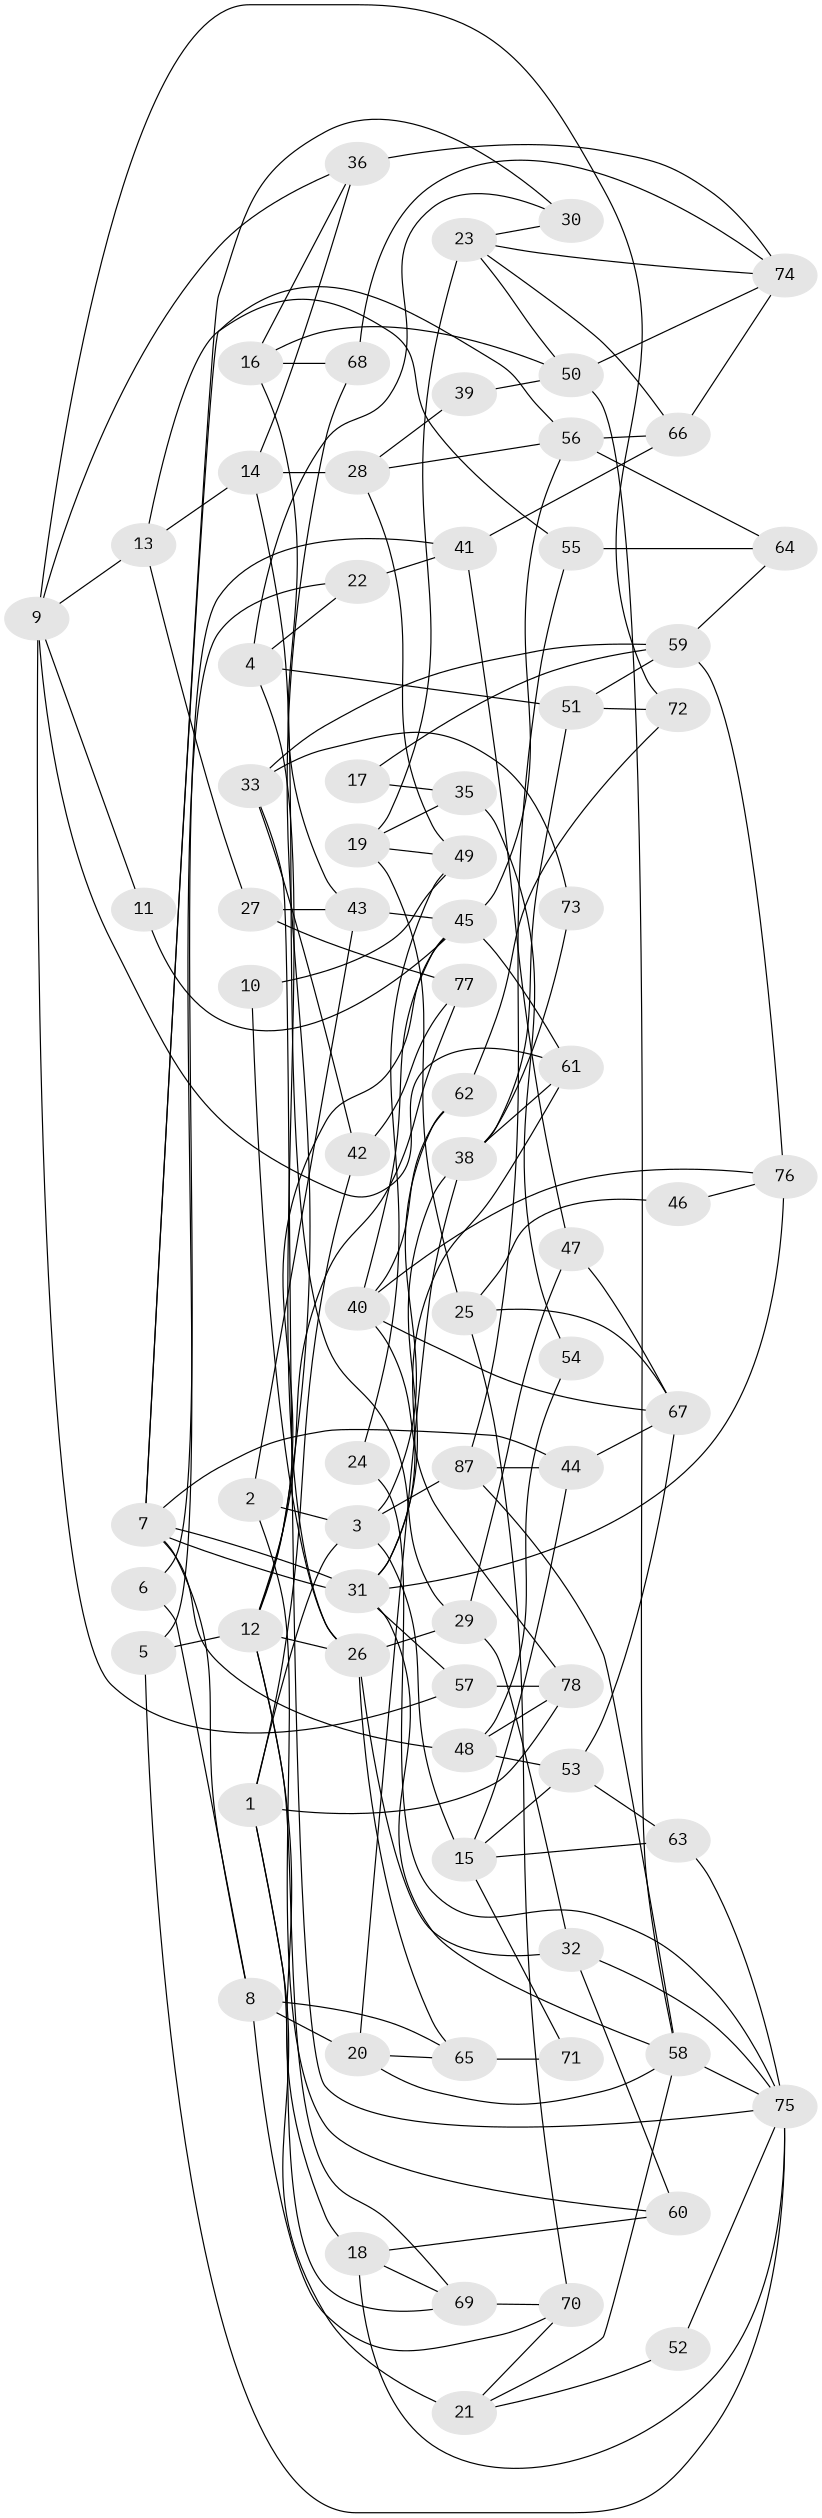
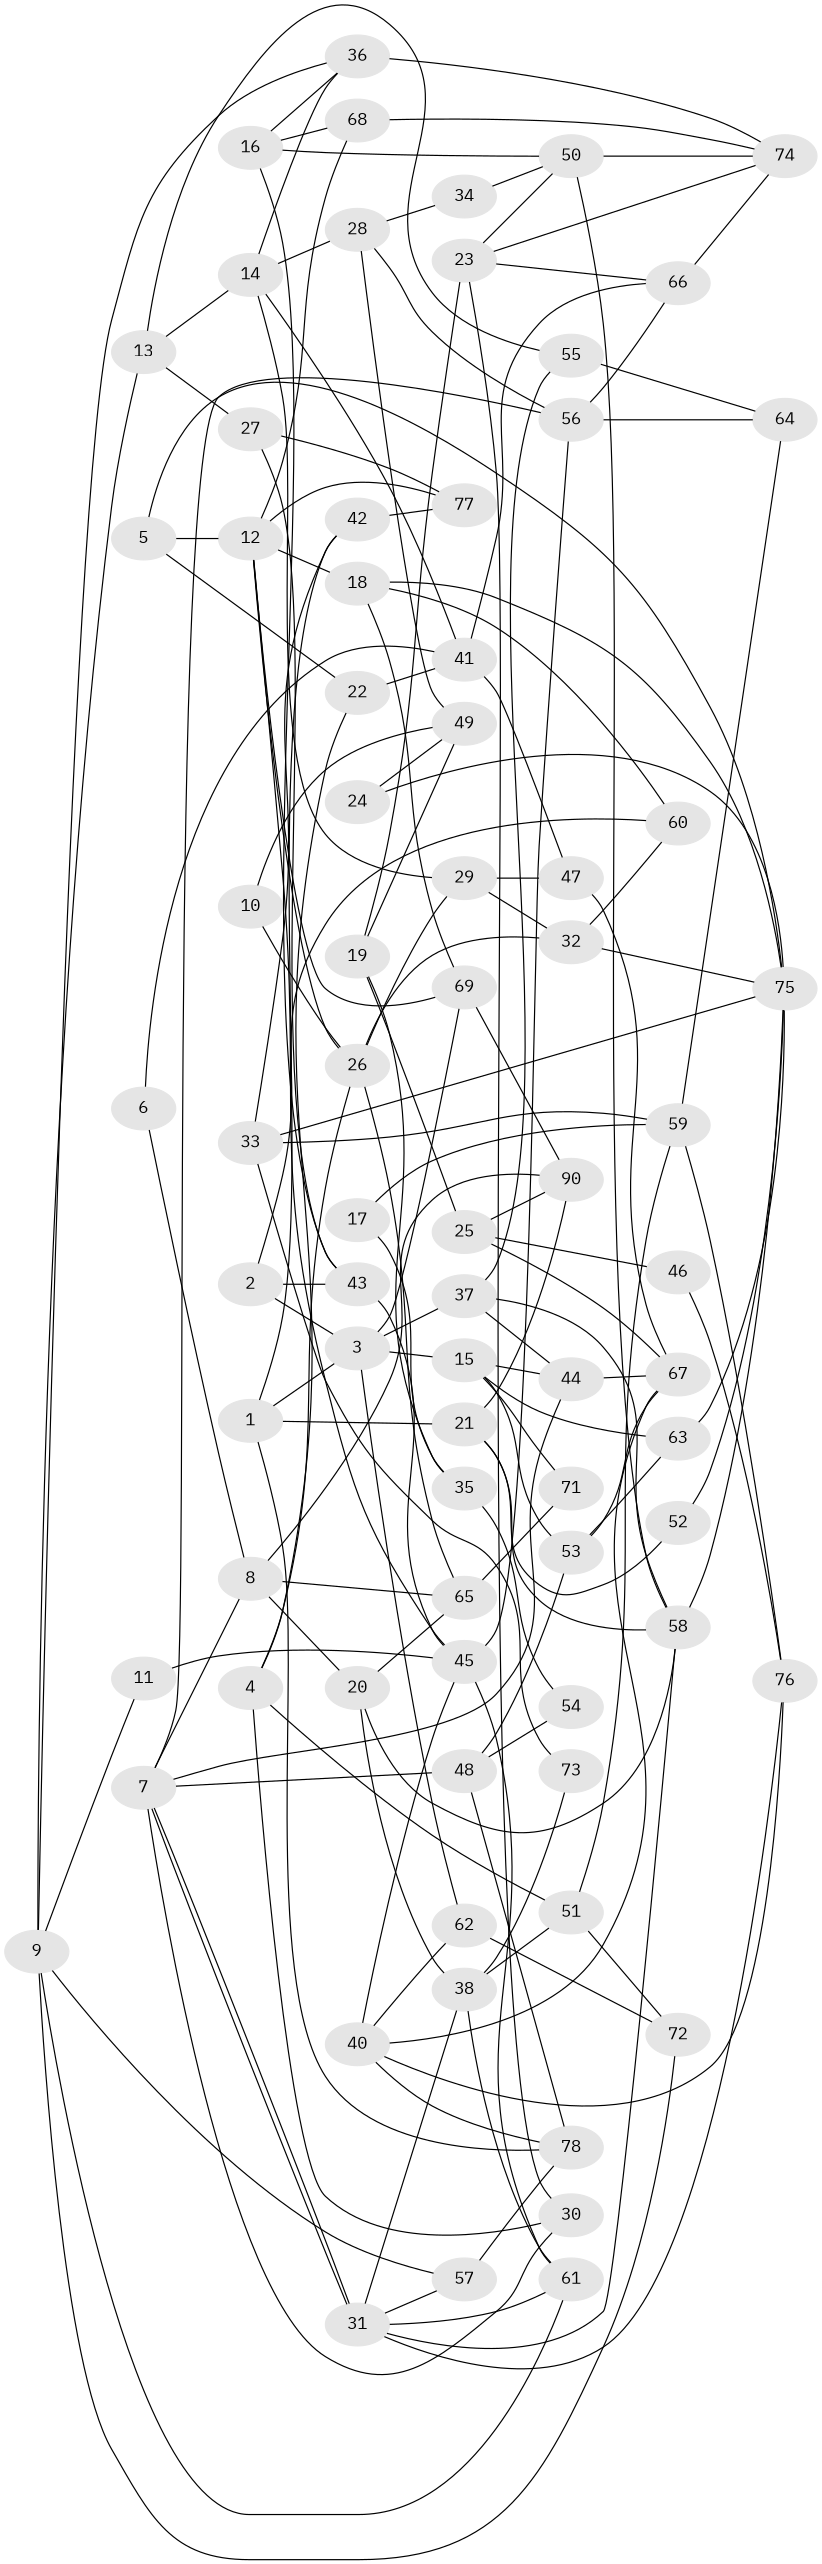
node "39": label "39" -> "34"
edge "14" -- "41": added
node "87": label "87" -> "37"
edge "1" -- "69": now "3" -- "69"
node "70": label "70" -> "90"
